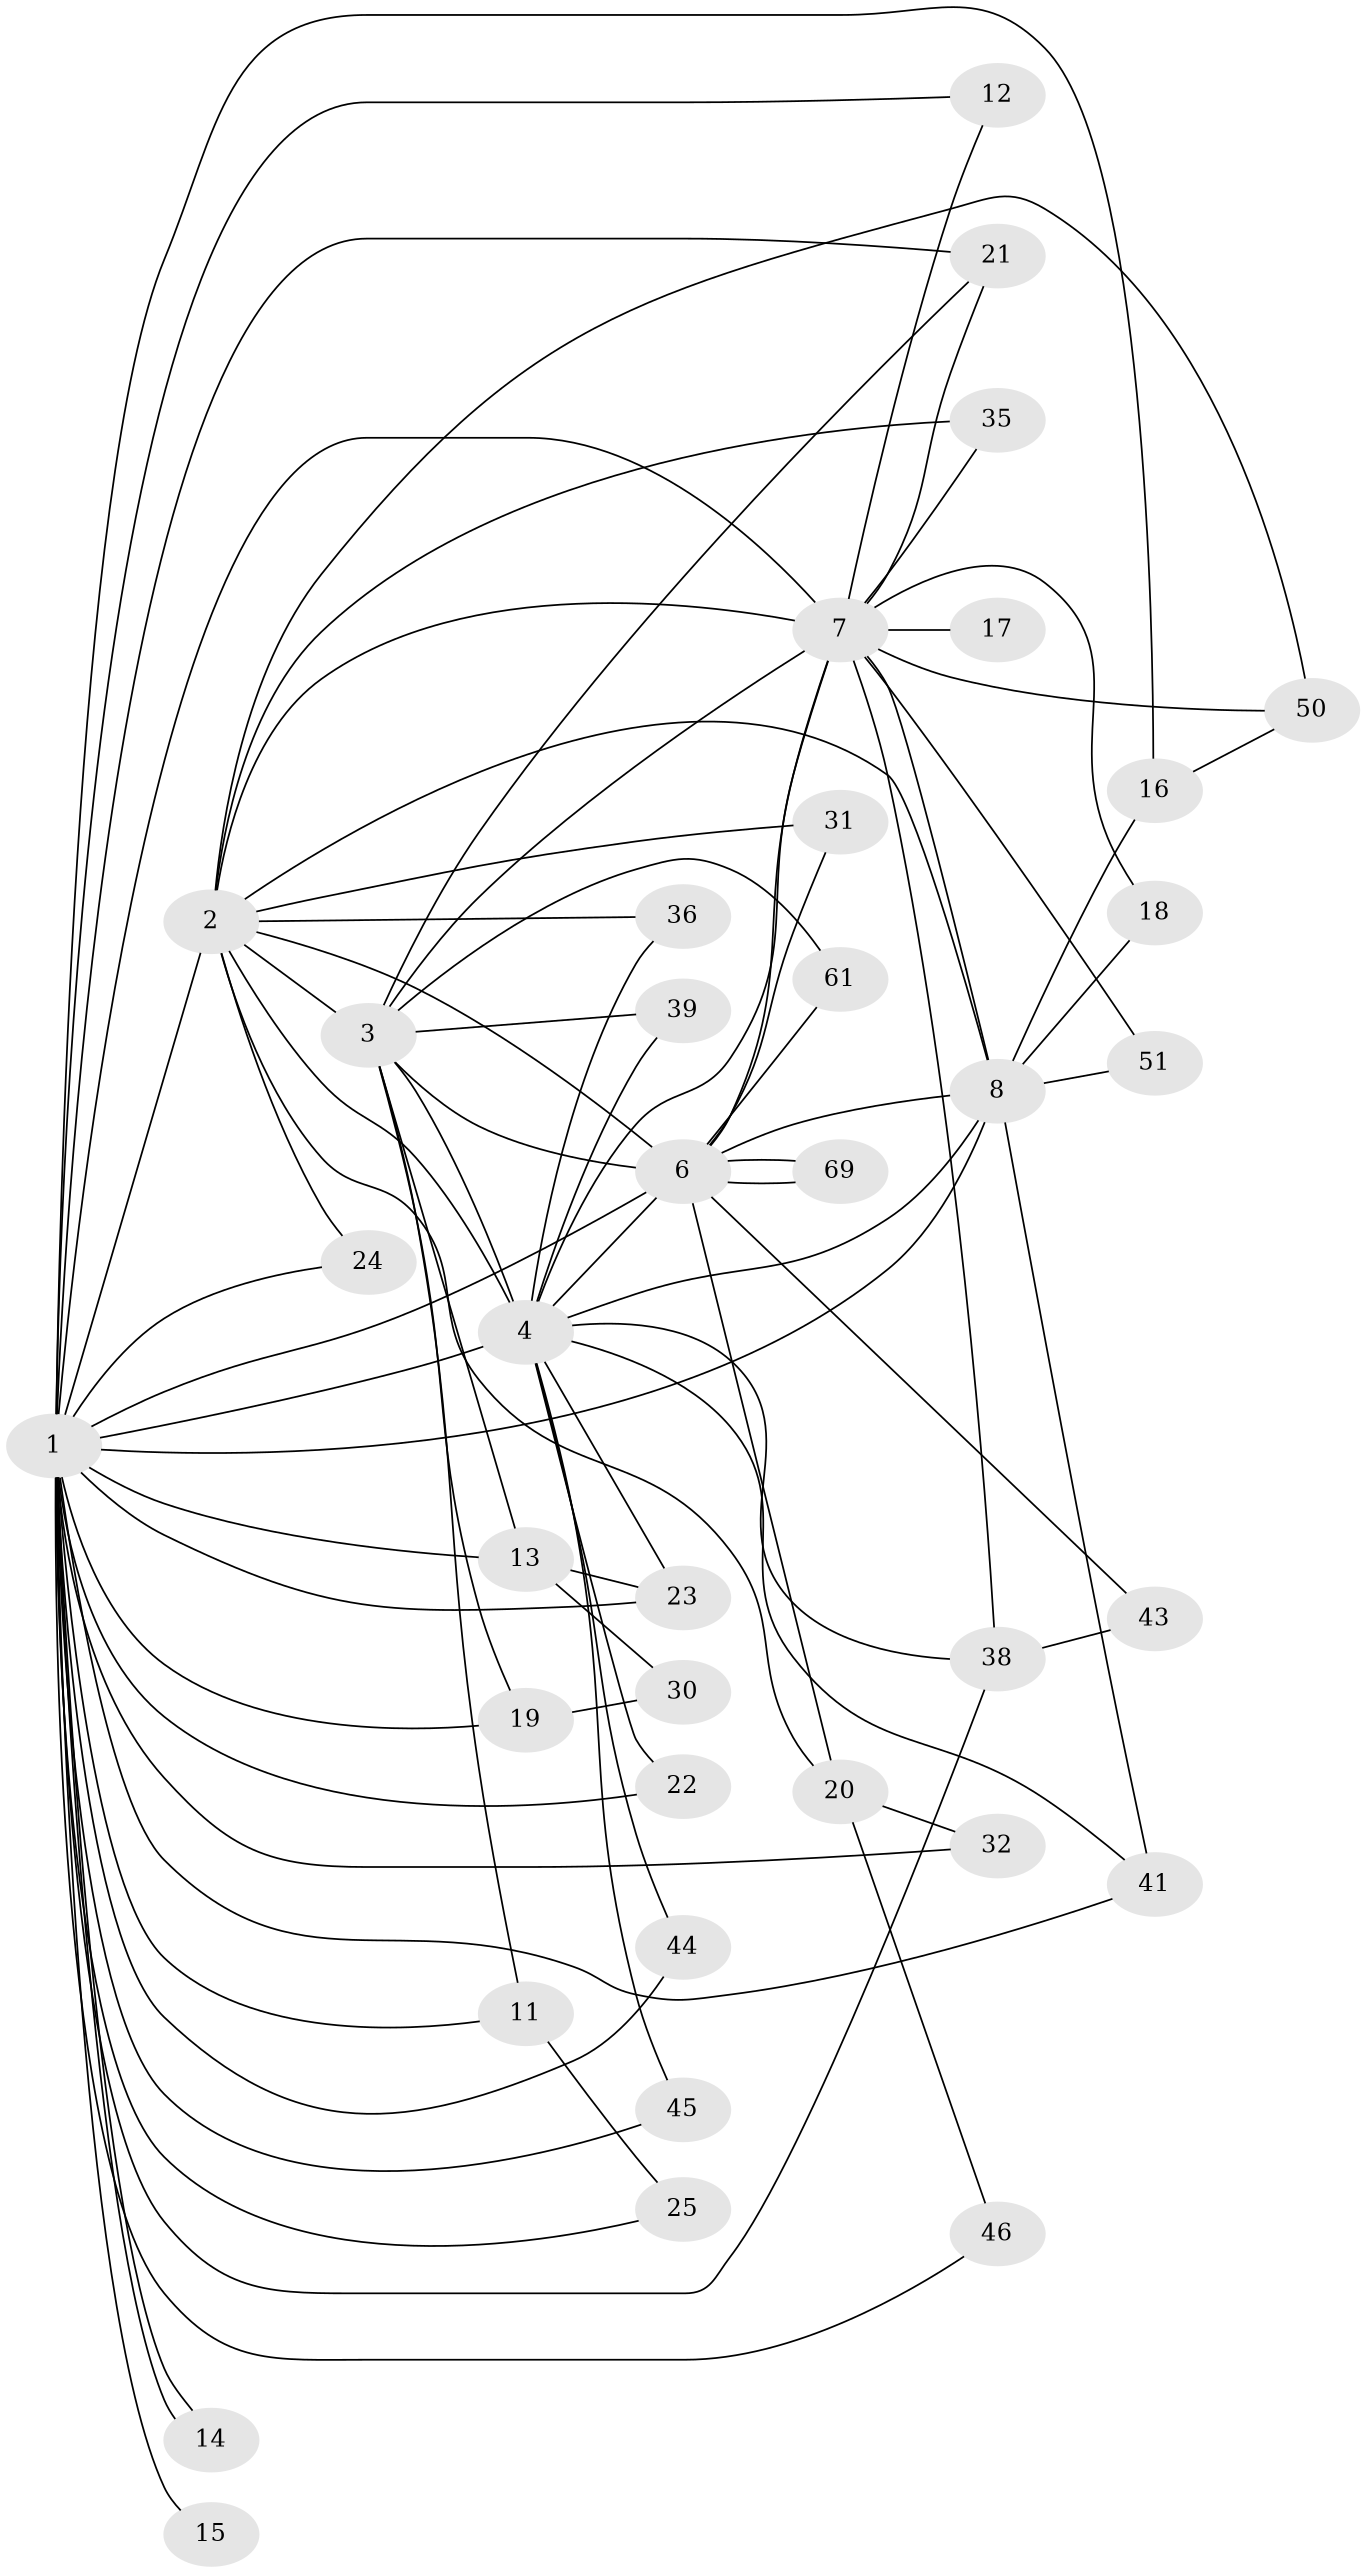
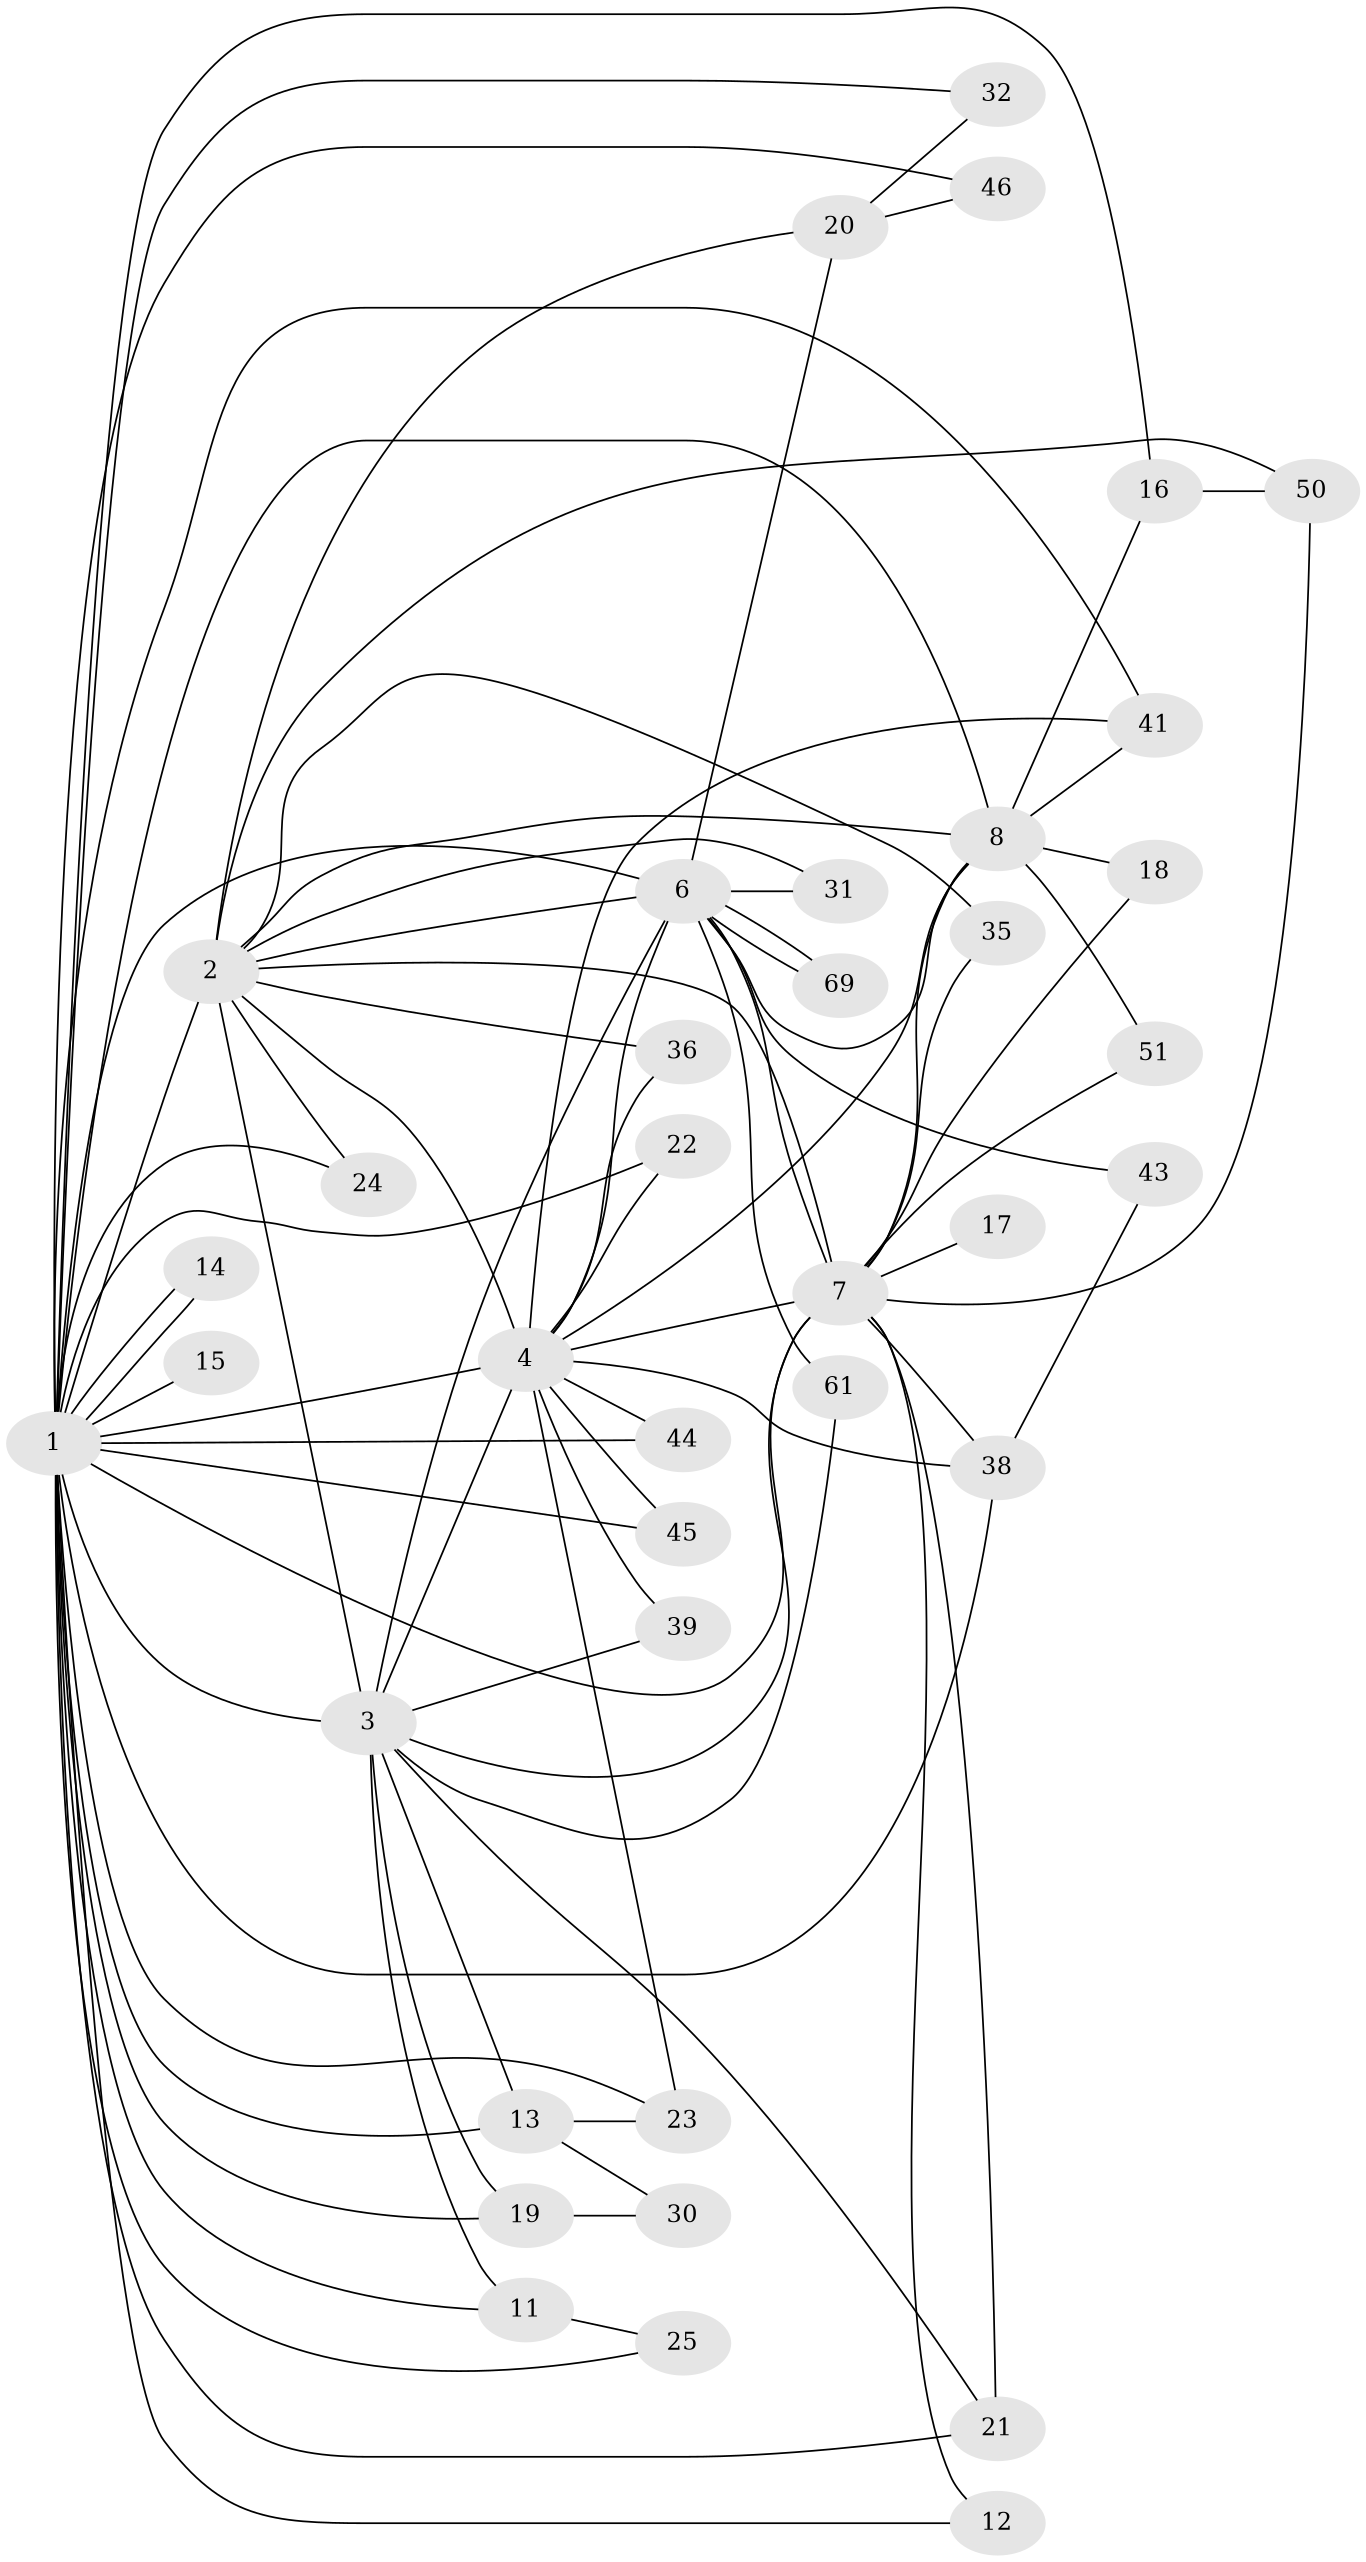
edge "1" -- "3": added
